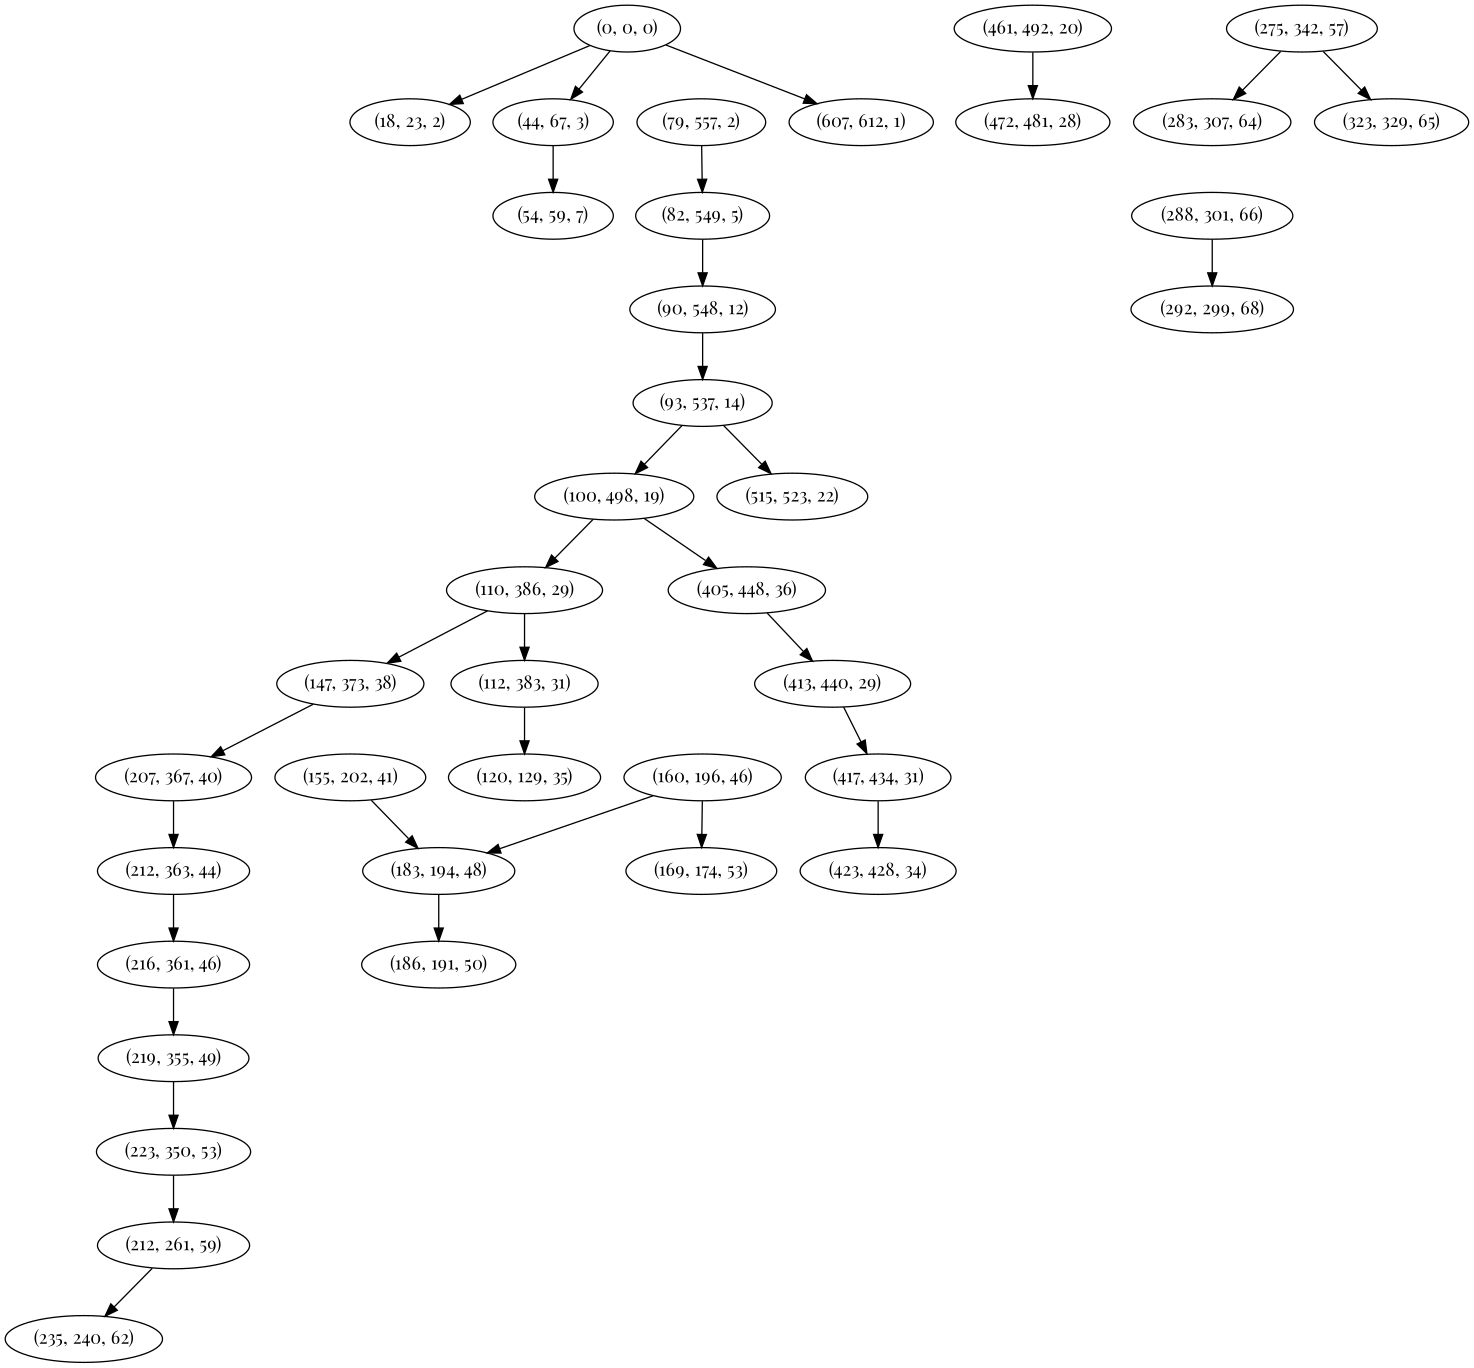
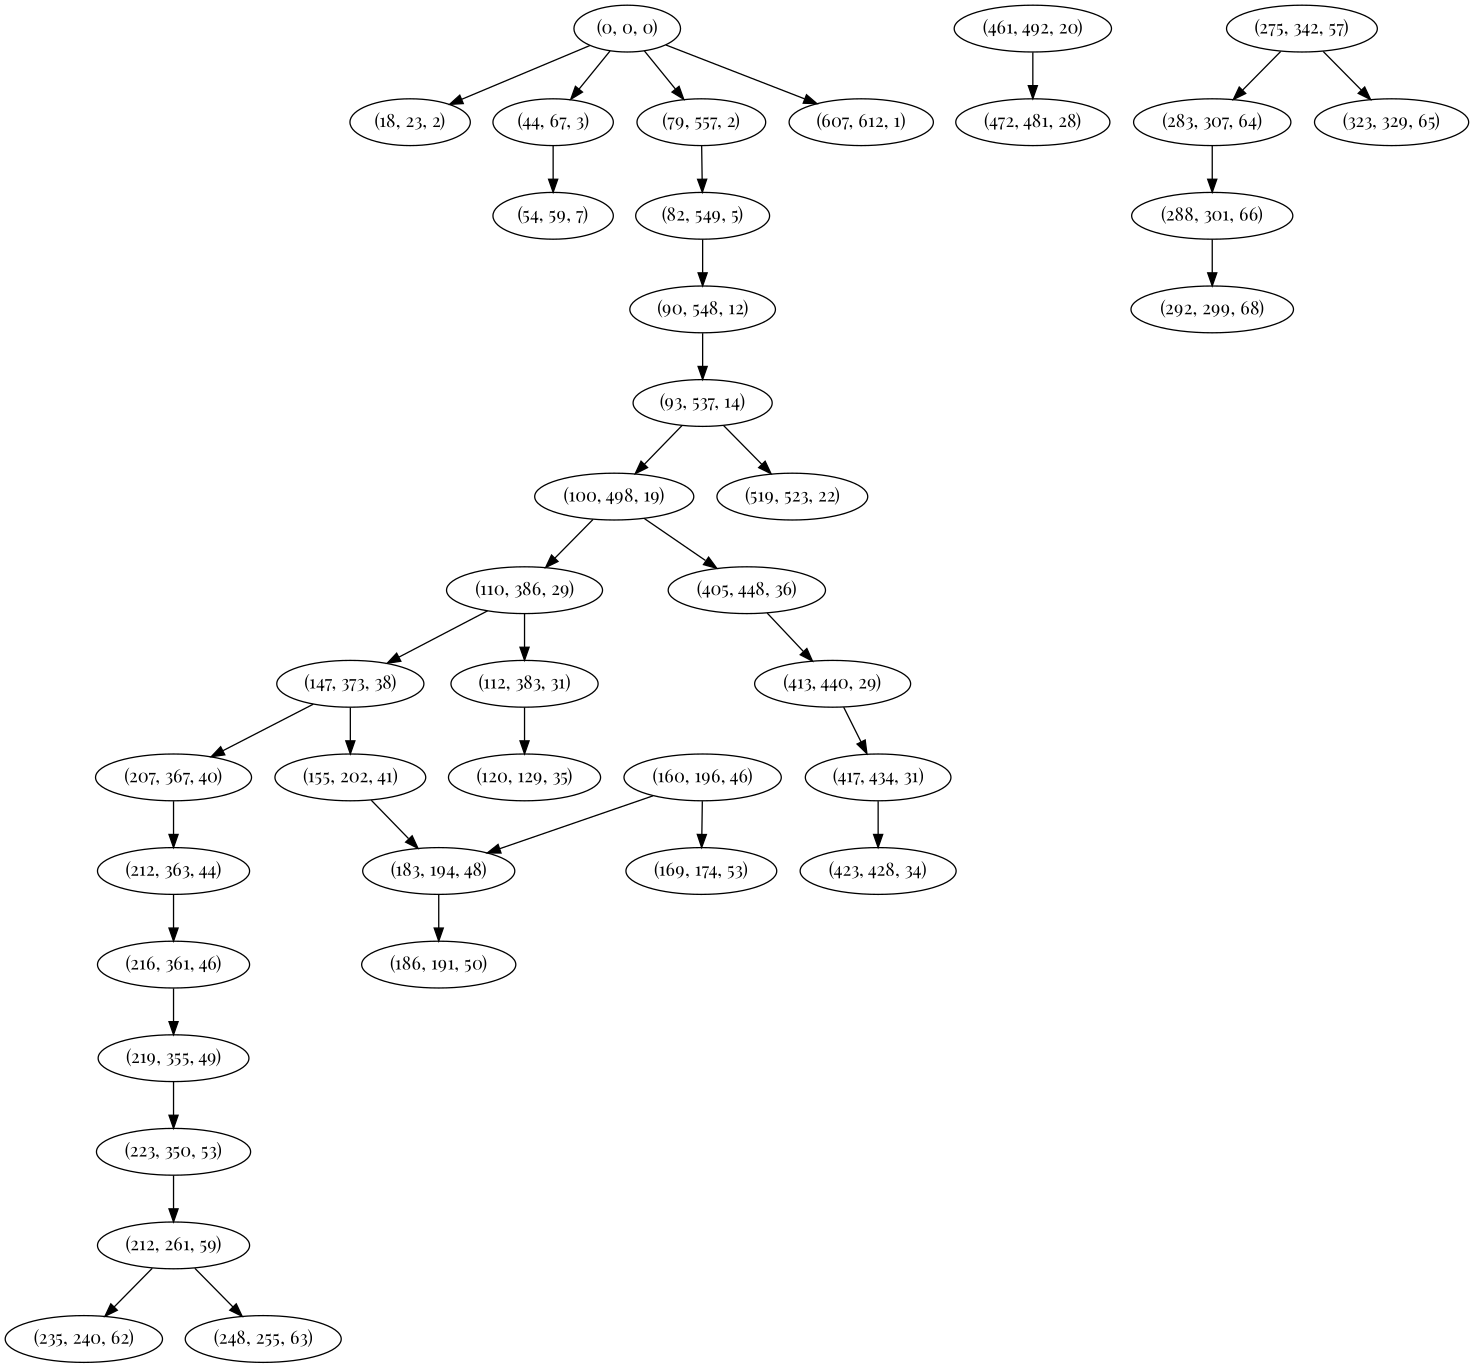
edge "(0, 0, 0)" -> "(79, 557, 2)": added
edge "(283, 307, 64)" -> "(288, 301, 66)": added
node "(515, 523, 22)": label "(515, 523, 22)" -> "(519, 523, 22)"
edge "(147, 373, 38)" -> "(155, 202, 41)": added
node "(248, 255, 63)": added
